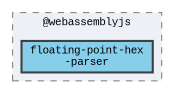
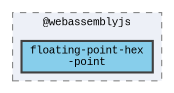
node "floating-point-hex -parser": label "floating-point-hex -parser" -> "floating-point-hex -point"
